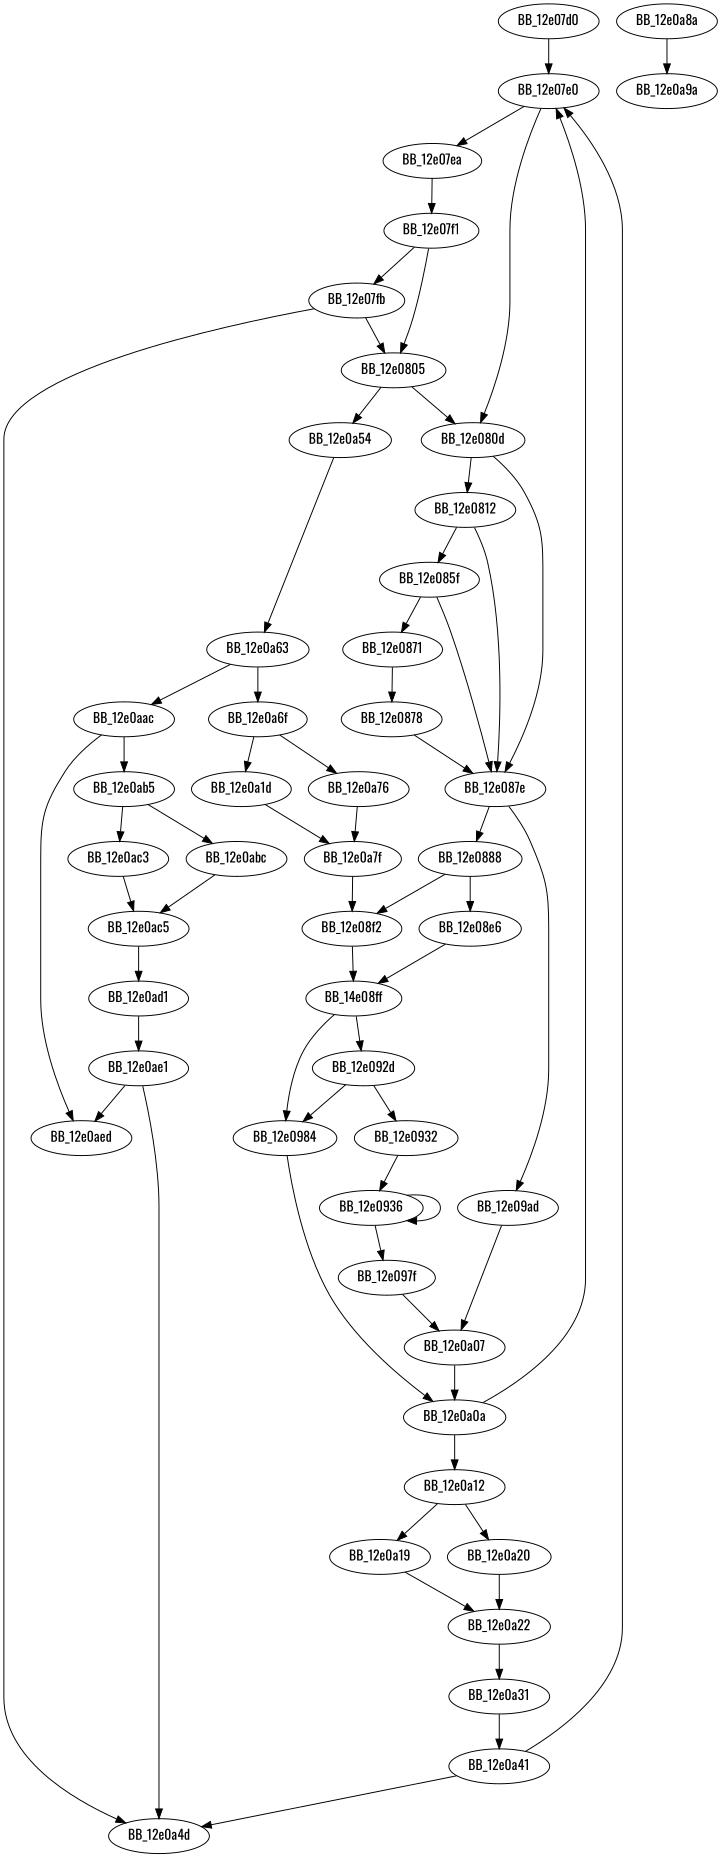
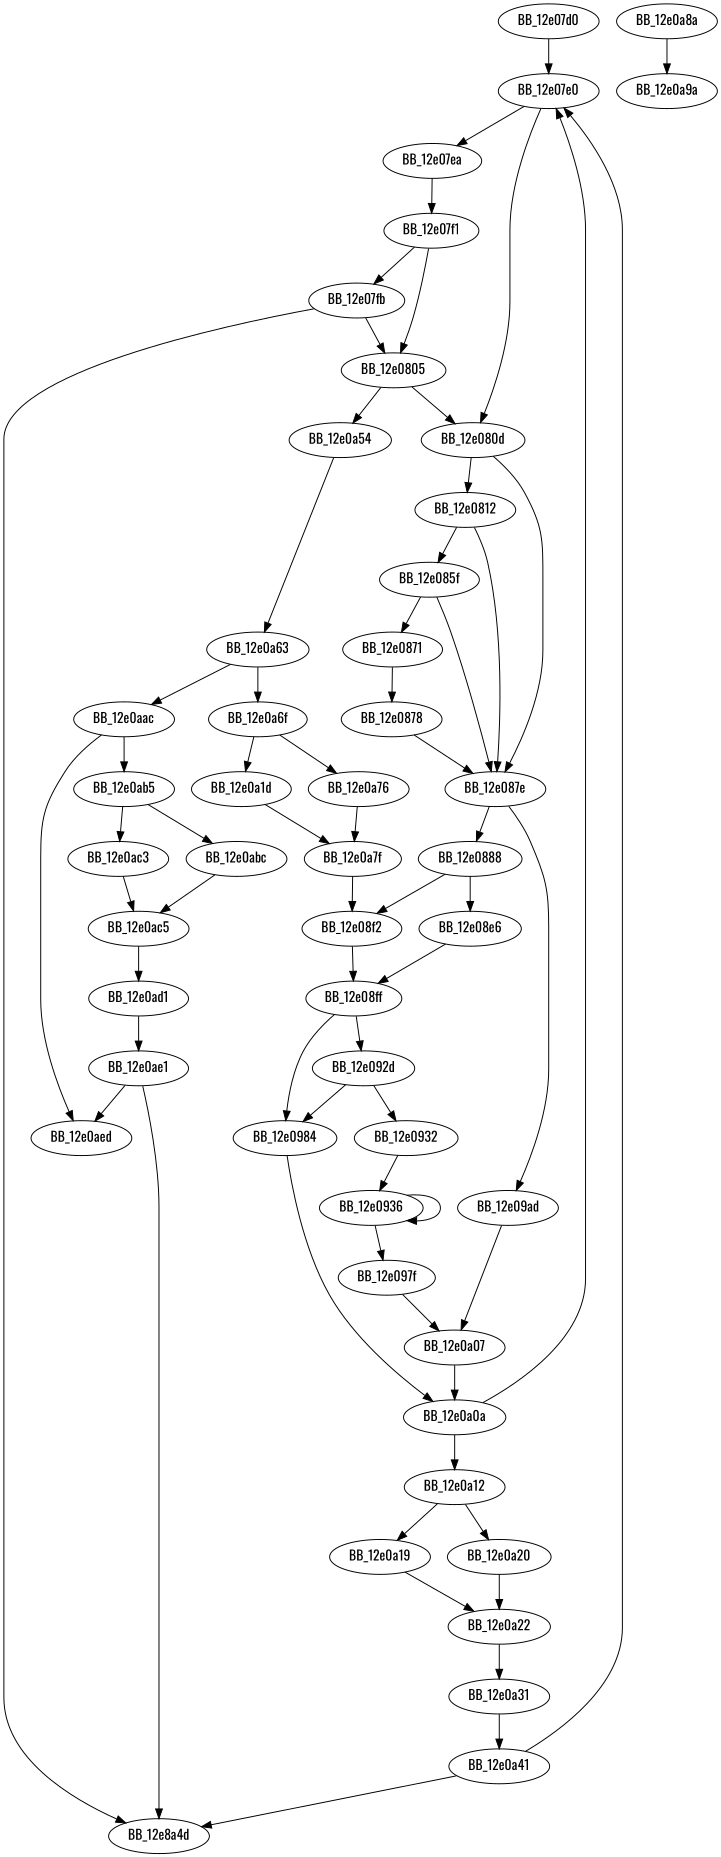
node "BB_14e08ff": label "BB_14e08ff" -> "BB_12e08ff"
node "BB_12e0a4d": label "BB_12e0a4d" -> "BB_12e8a4d"
